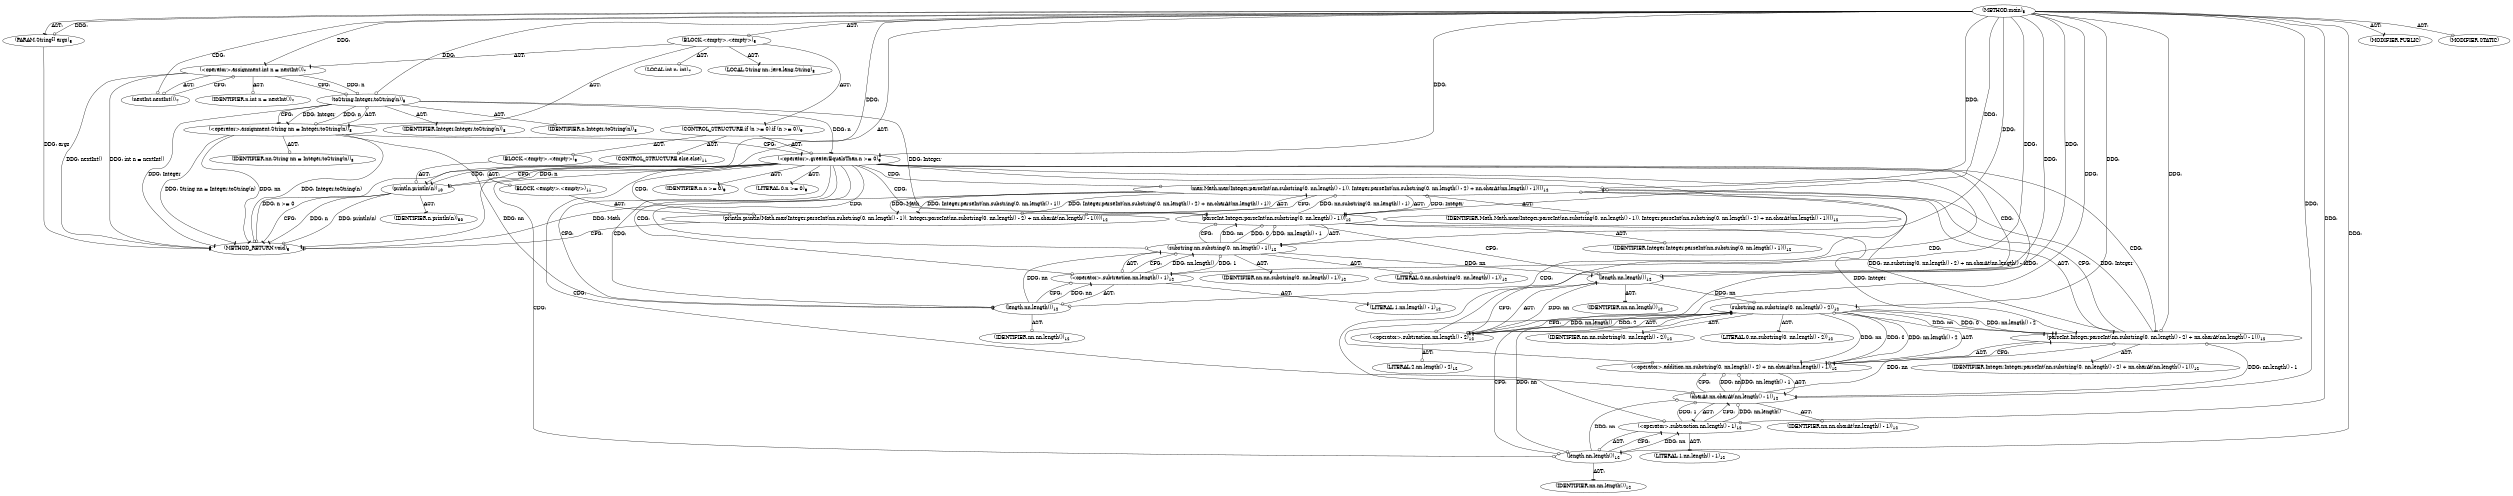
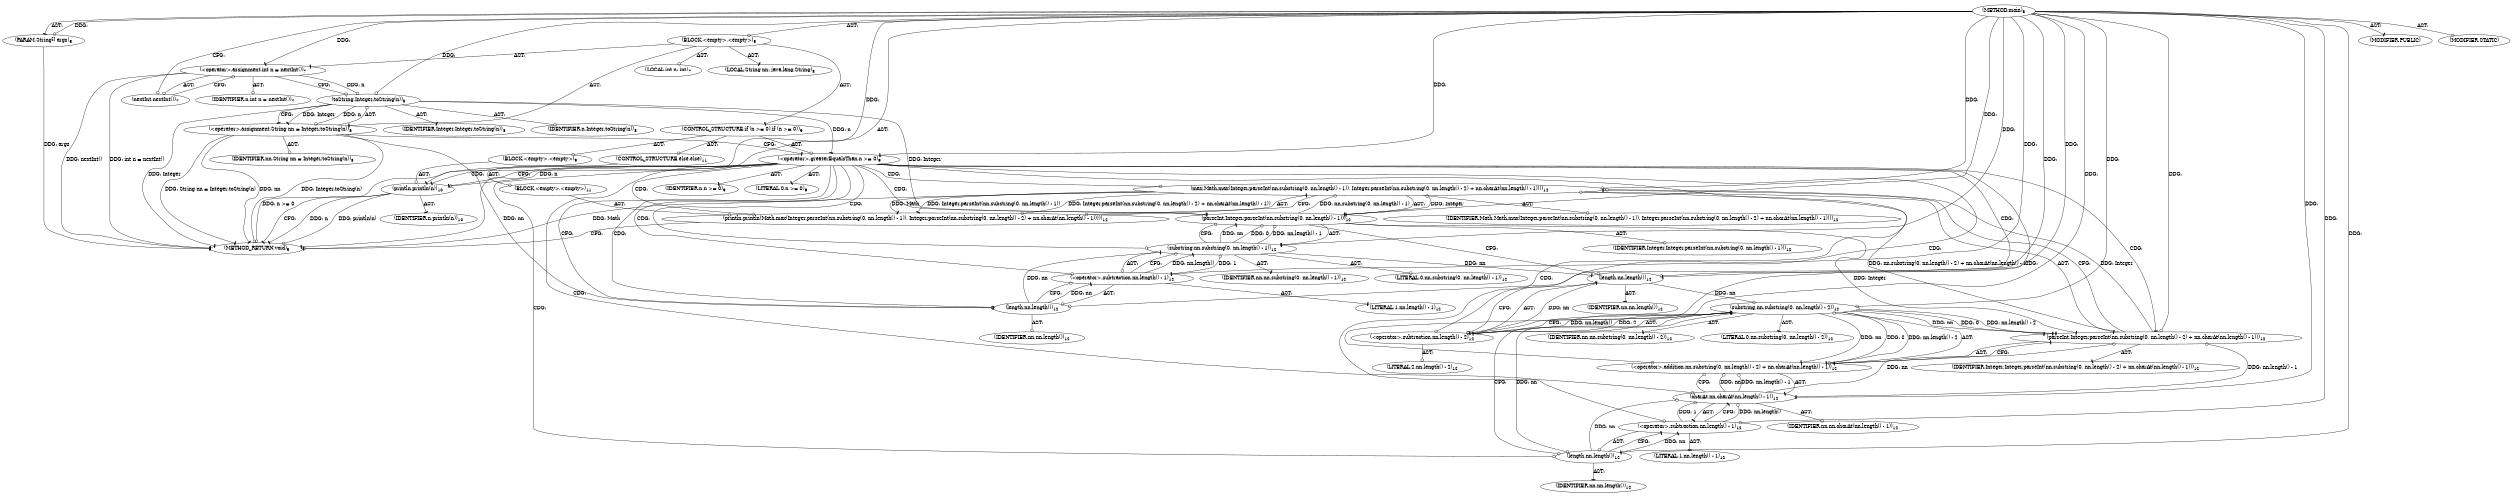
edge "(METHOD,main)" -> "(nextInt,nextInt())": label "CDG: " -> "CFG: "
node "(IDENTIFIER,n,println(n))": text "50" -> "10"
edge "(METHOD,main)" -> "(substring,nn.substring(0, nn.length() - 2))": arrowhead tee -> odot
